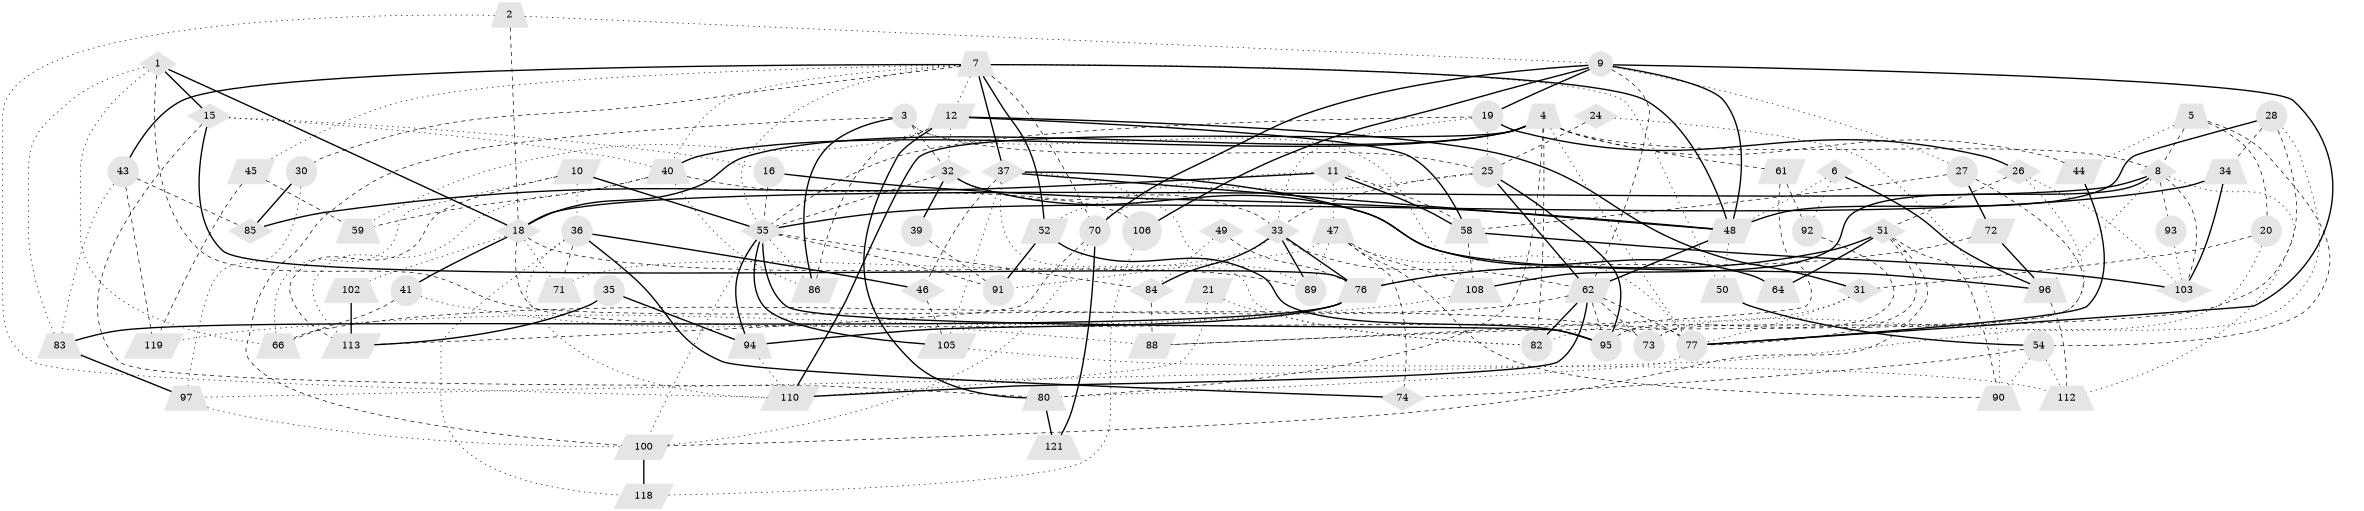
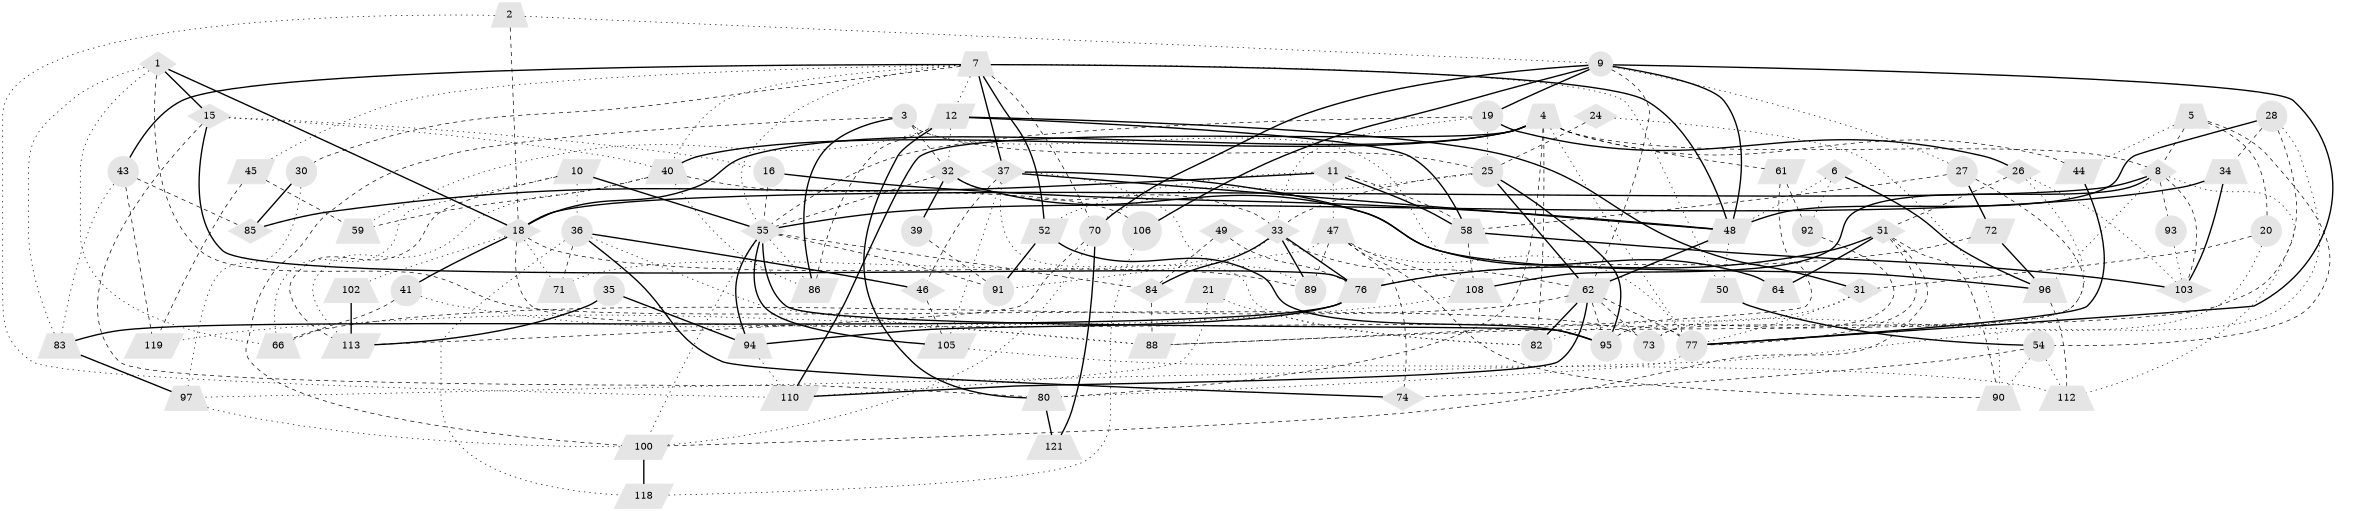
edge "47" -- "89": style dotted -> dashed
edge "49" -- "84": style dotted -> dashed
edge "36" -- "110": now "36" -- "88"
